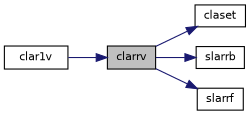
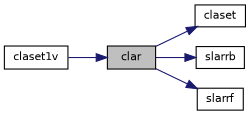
node "clar1v": label "clar1v" -> "claset1v"
node "clarrv": label "clarrv" -> "clar"
